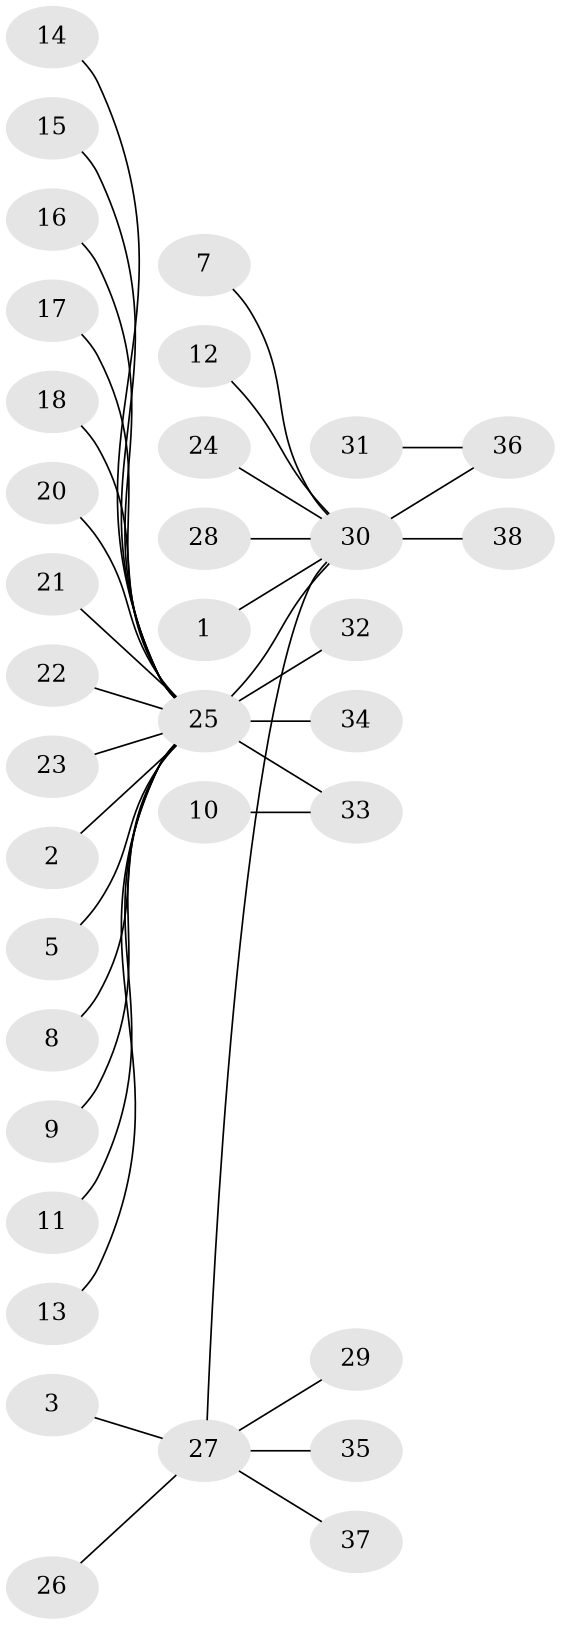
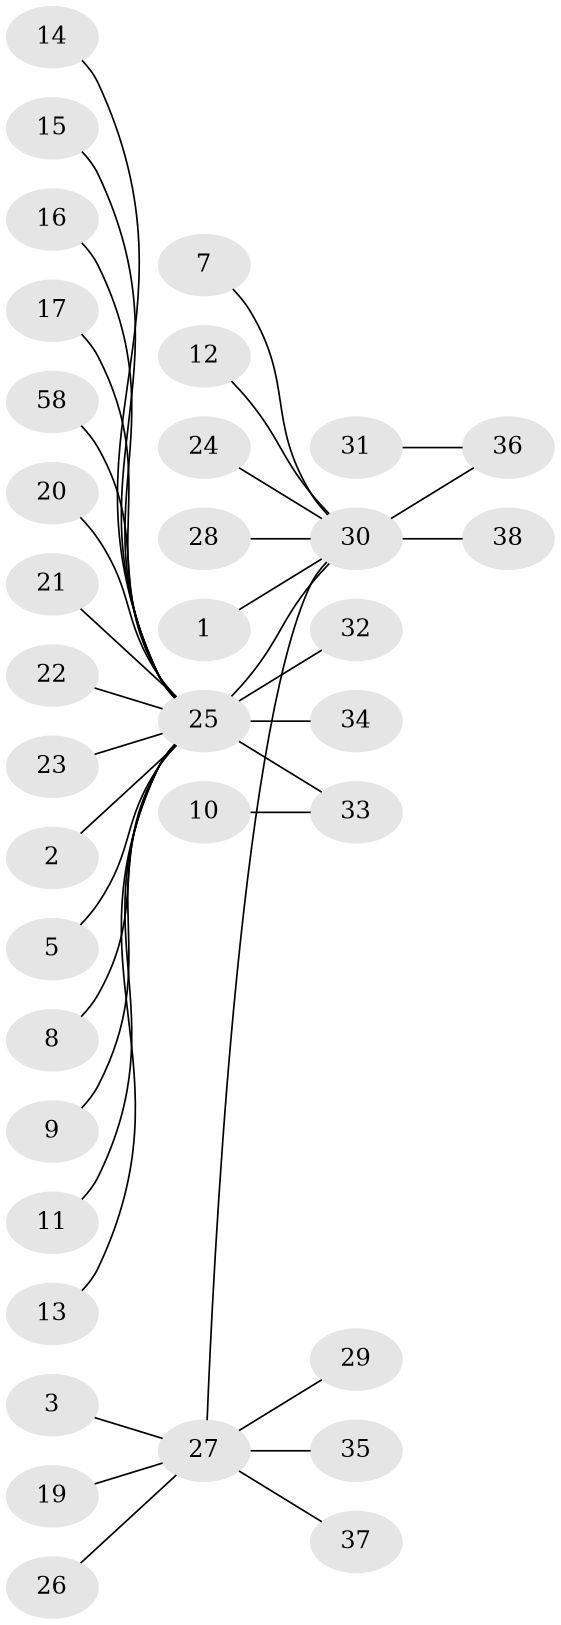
node "18": label "18" -> "58"
node "19": added
